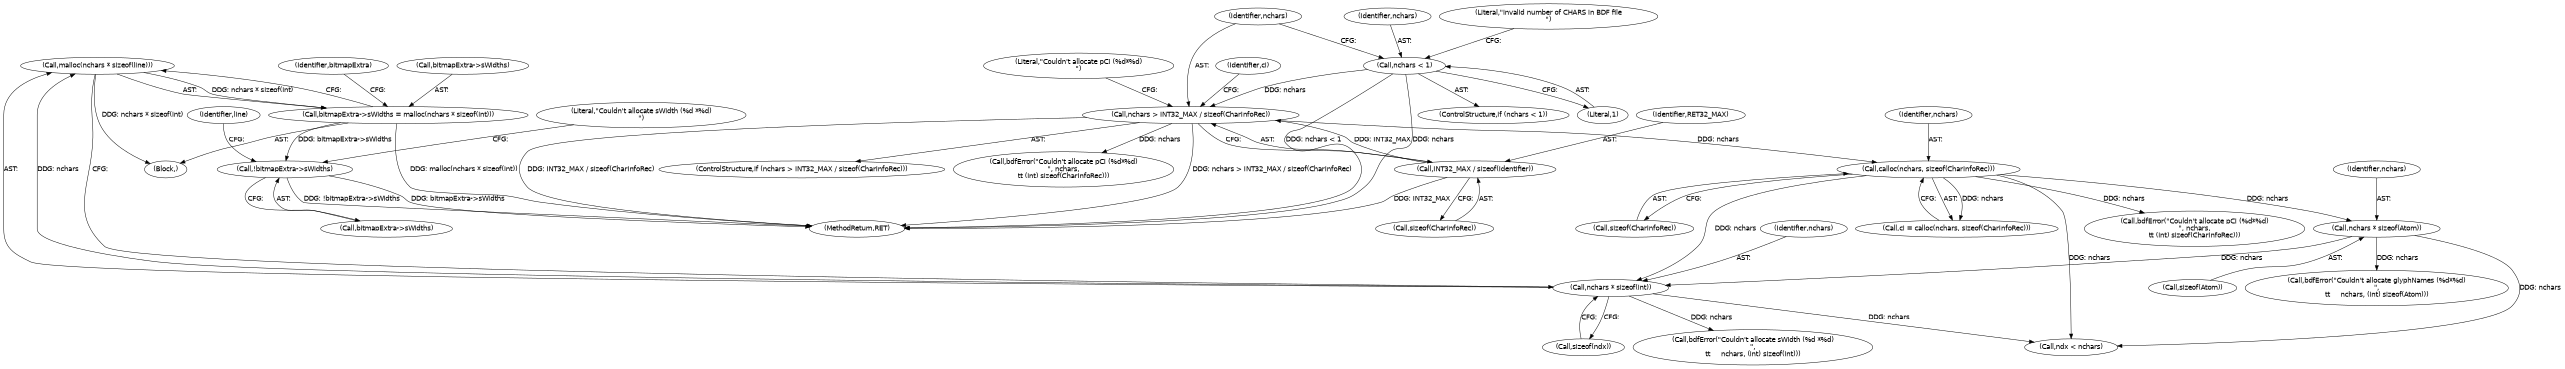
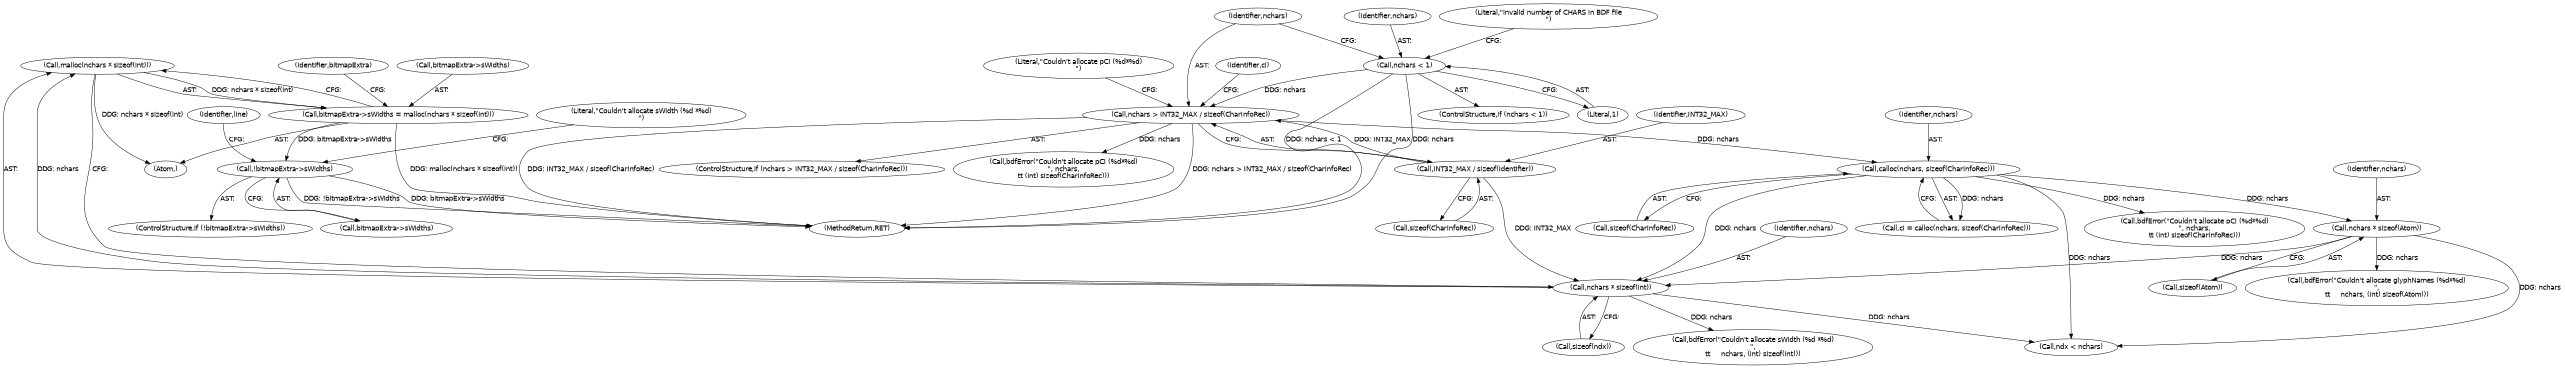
node "(Call,malloc(nchars * sizeof(line)))": label "(Call,malloc(nchars * sizeof(line)))" -> "(Call,malloc(nchars * sizeof(int)))"
node "(Identifier,RET32_MAX)": label "(Identifier,RET32_MAX)" -> "(Identifier,INT32_MAX)"
node "(Block,)": label "(Block,)" -> "(Atom,)"
edge "(Call,INT32_MAX / sizeof(Identifier))" -> "(MethodReturn,RET)": now "(Call,INT32_MAX / sizeof(Identifier))" -> "(Call,nchars * sizeof(int))"
node "(ControlStructure,if (!bitmapExtra->sWidths))": added
edge "(Call,nchars * sizeof(Atom))" -> "(Call,sizeof(Atom))": added, label "CFG:"
edge "(Call,sizeof(ndx))" -> "(Call,nchars * sizeof(int))": label "CFG: " -> "AST: "
